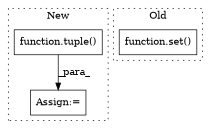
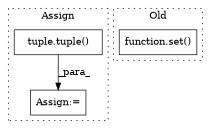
cluster "New": label "New" -> "Assign"
node "function.tuple()": label "function.tuple()" -> "tuple.tuple()"
